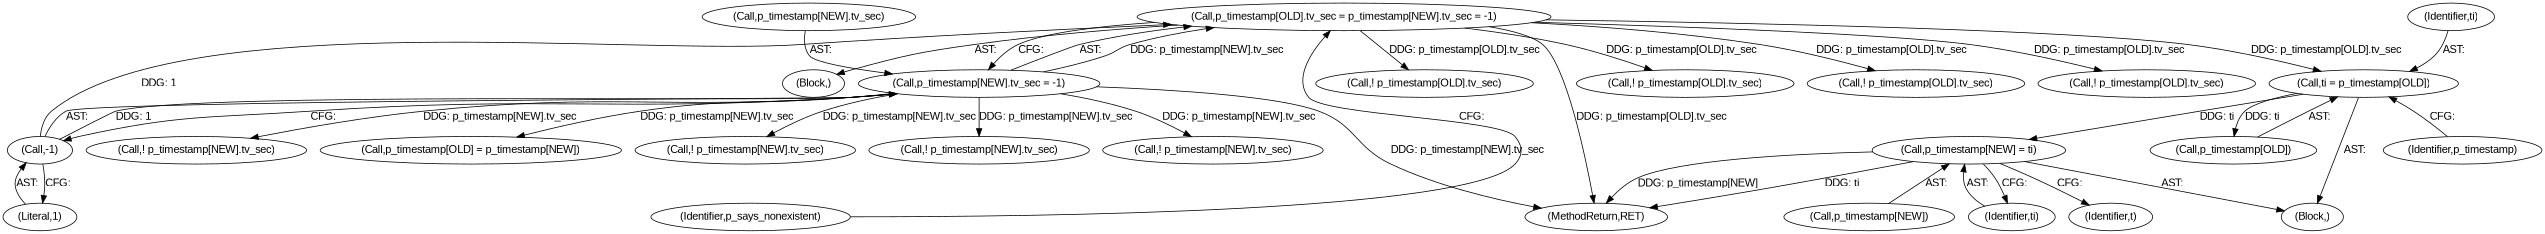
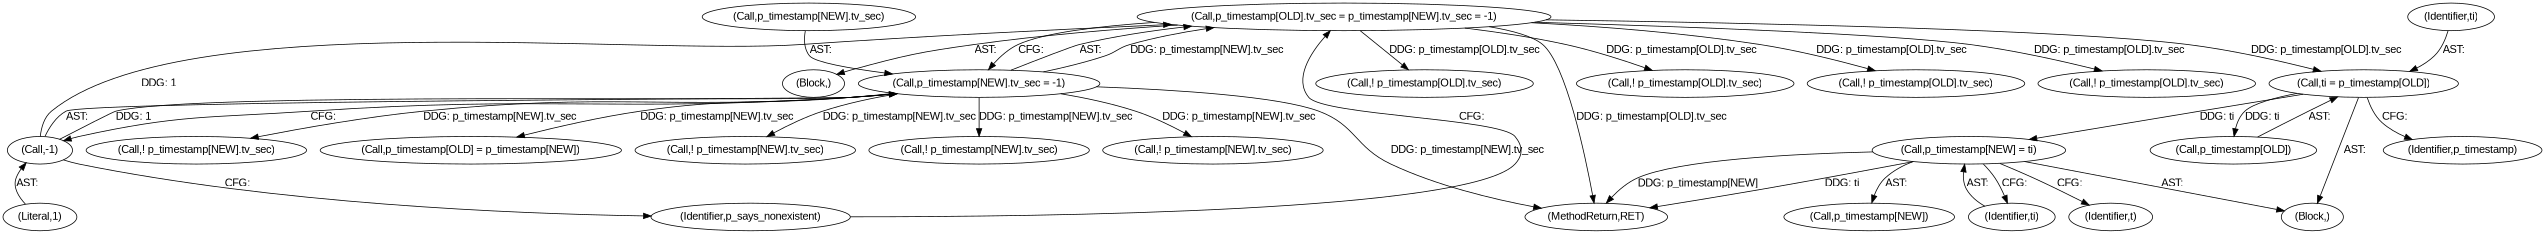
edge "(Identifier,p_timestamp)" -> "(Call,ti = p_timestamp[OLD])": reversed
edge "(Call,-1)" -> "(Literal,1)": now "(Call,-1)" -> "(Identifier,p_says_nonexistent)"
edge "(Call,p_timestamp[NEW])" -> "(Call,p_timestamp[NEW] = ti)": reversed
